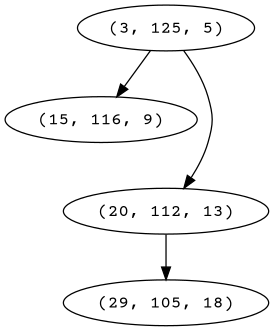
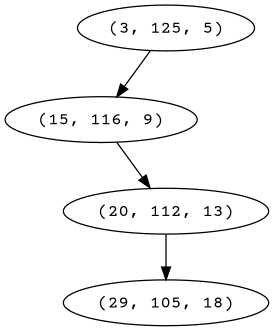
edge "(3, 125, 5)" -> "(20, 112, 13)": now "(15, 116, 9)" -> "(20, 112, 13)"
